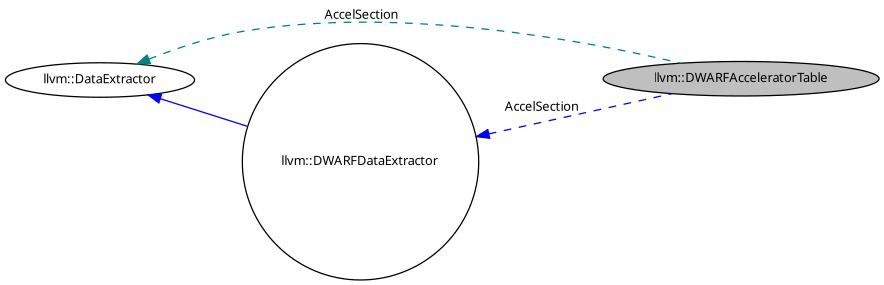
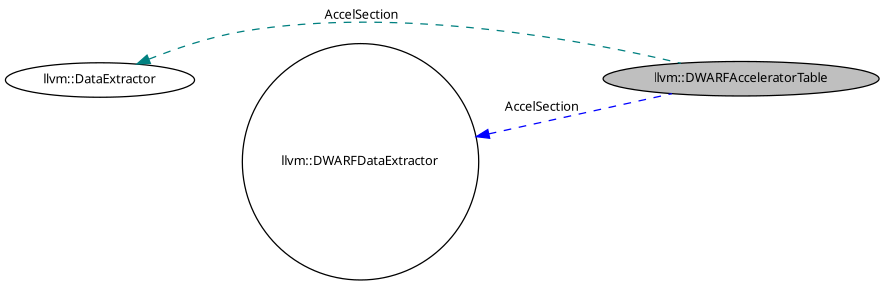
edge "llvm::DWARFDataExtractor" -> "llvm::DataExtractor": removed
